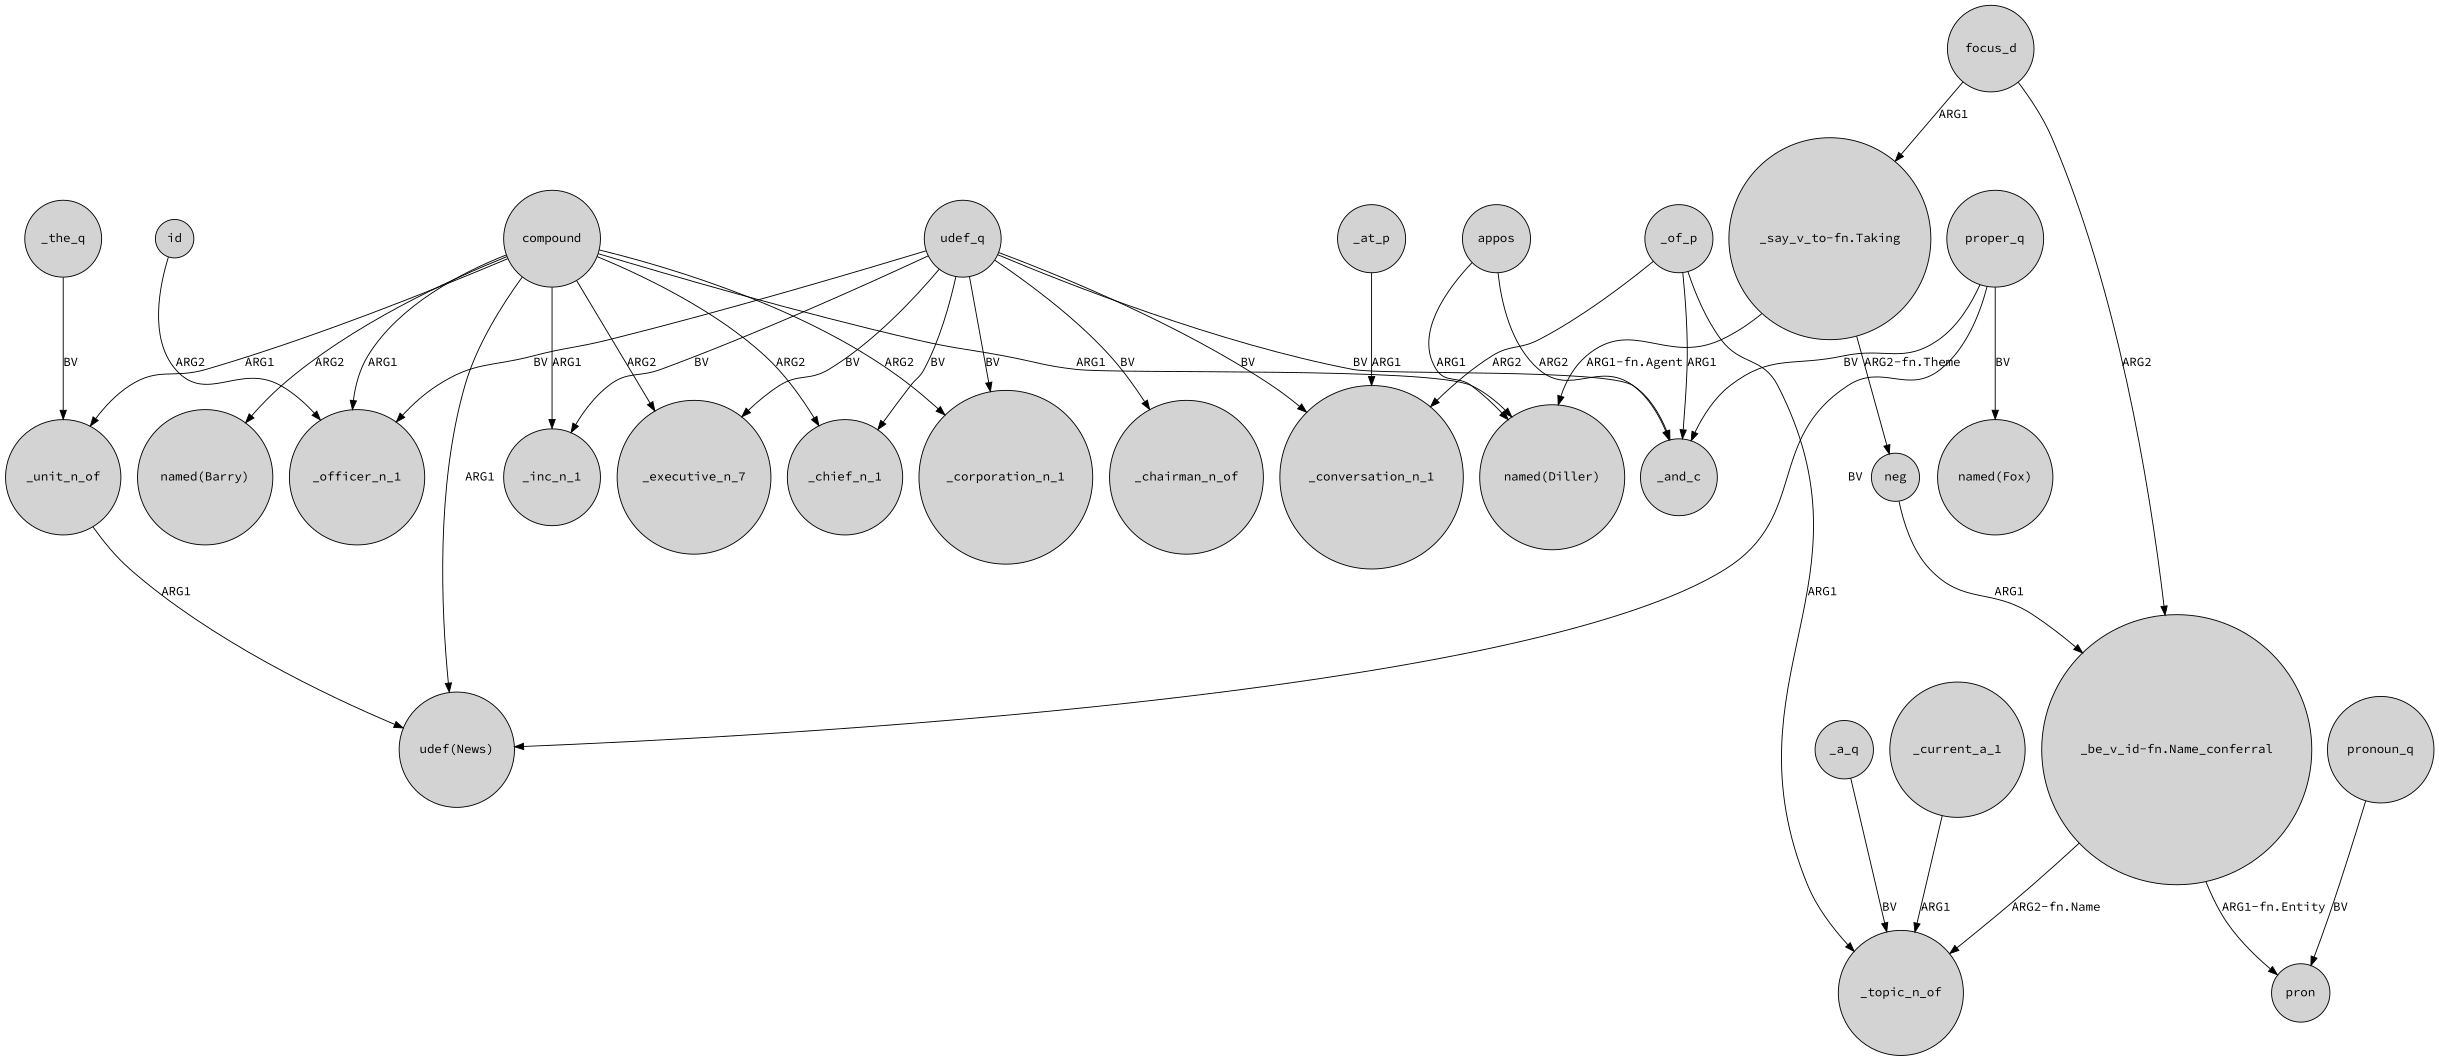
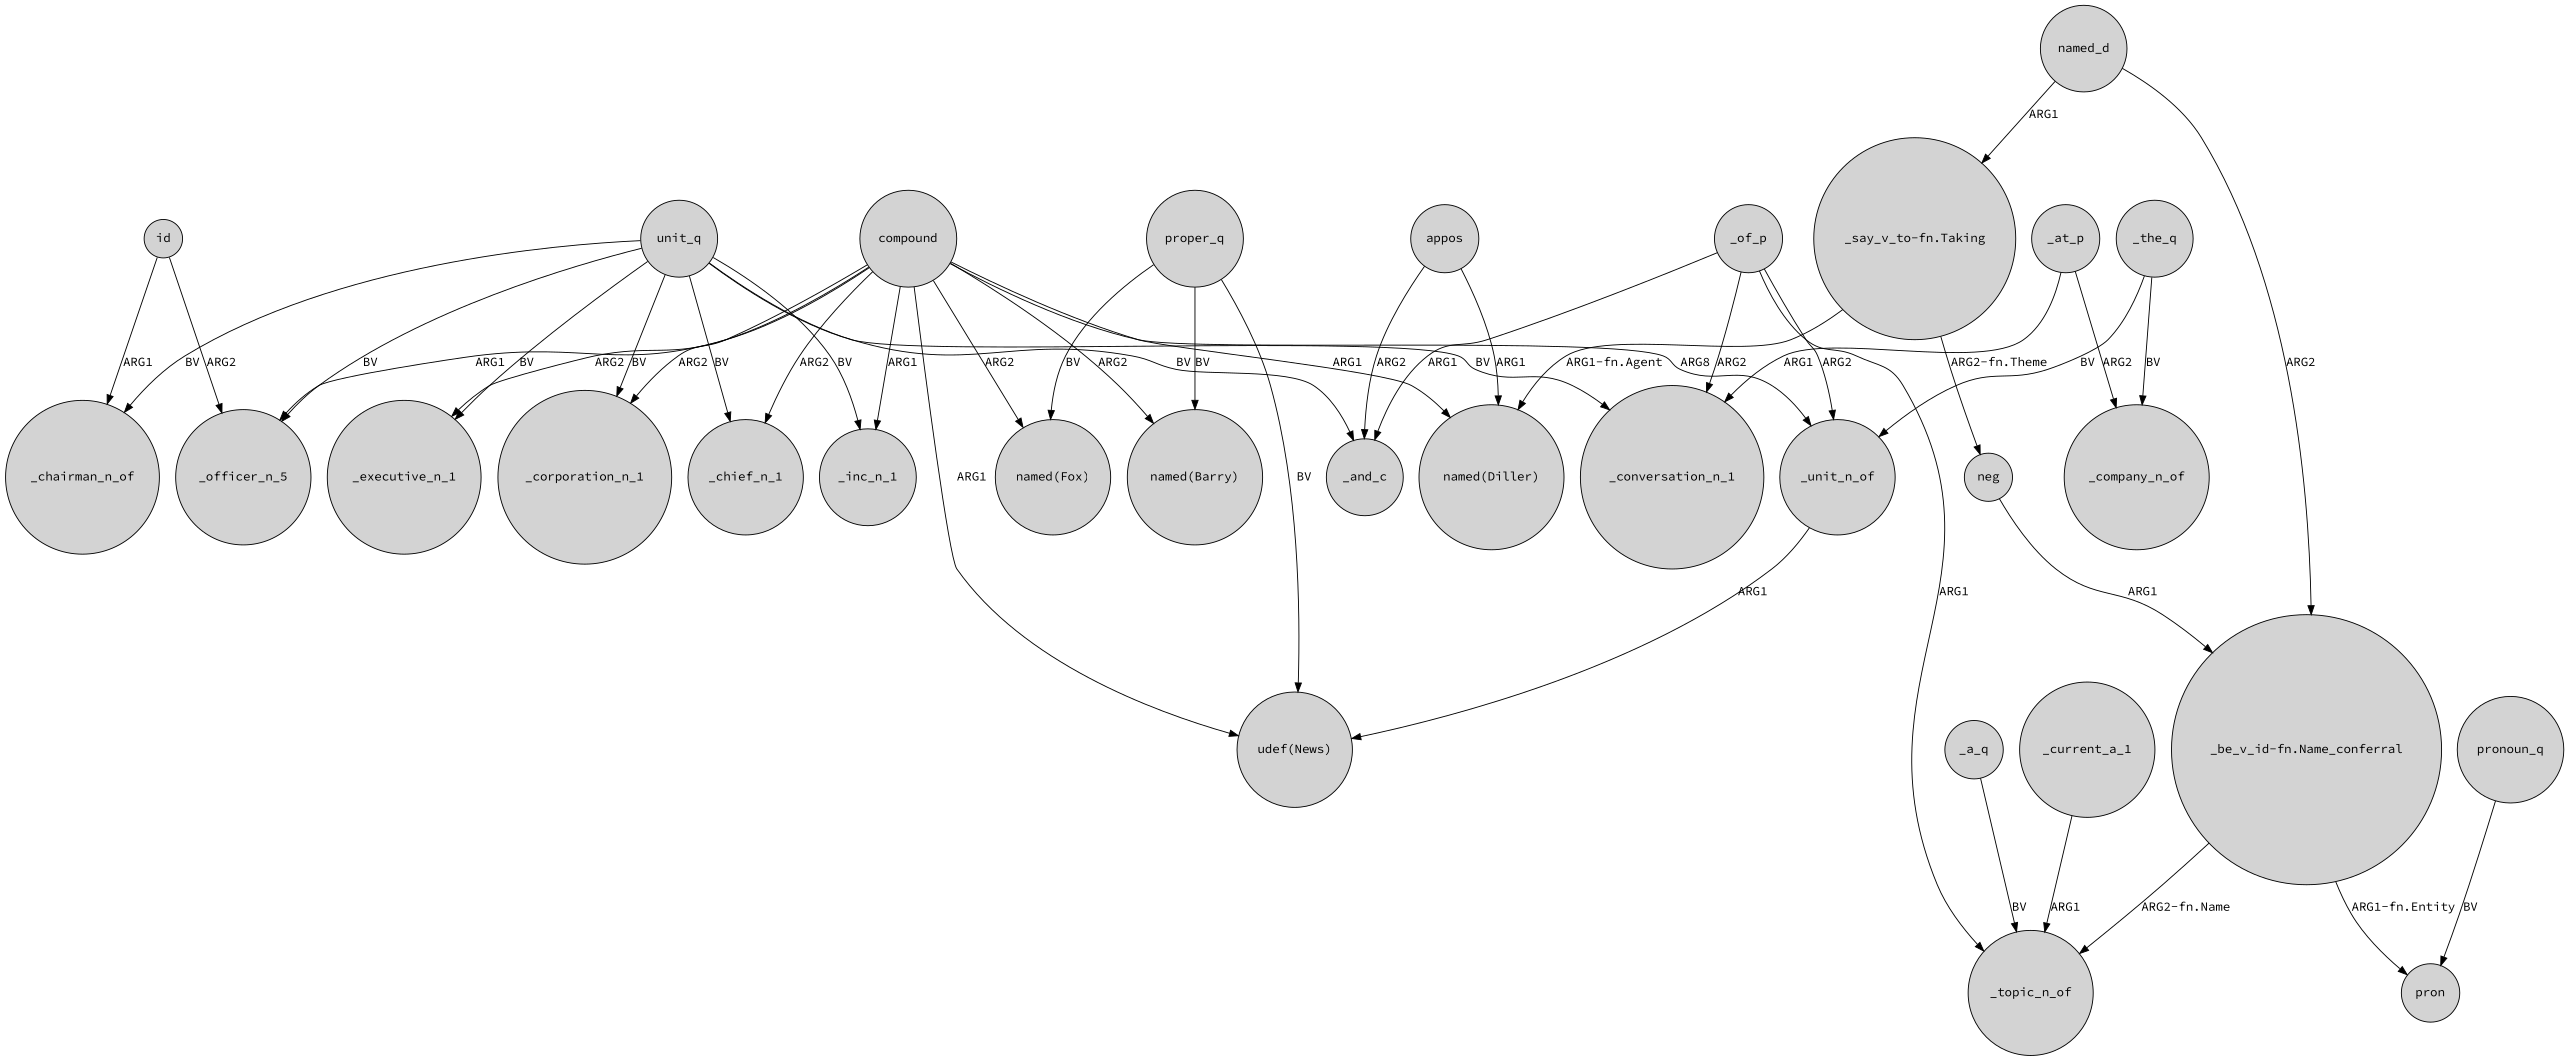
node "focus_d": label "focus_d" -> "named_d"
node "udef_q": label "udef_q" -> "unit_q"
edge "_of_p" -> "_unit_n_of": added, label "ARG2"
edge "id" -> "_chairman_n_of": added, label "ARG1"
edge "compound" -> "named(Fox)": added, label "ARG2"
edge "proper_q" -> "_and_c": now "proper_q" -> "named(Barry)"
edge "compound" -> "_unit_n_of": label "ARG1" -> "ARG8"
node "_officer_n_1": label "_officer_n_1" -> "_officer_n_5"
node "_executive_n_7": label "_executive_n_7" -> "_executive_n_1"
node "_company_n_of": added
